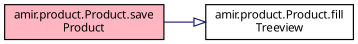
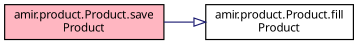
node "amir.product.Product.fill Treeview": label "amir.product.Product.fill Treeview" -> "amir.product.Product.fill Product"
